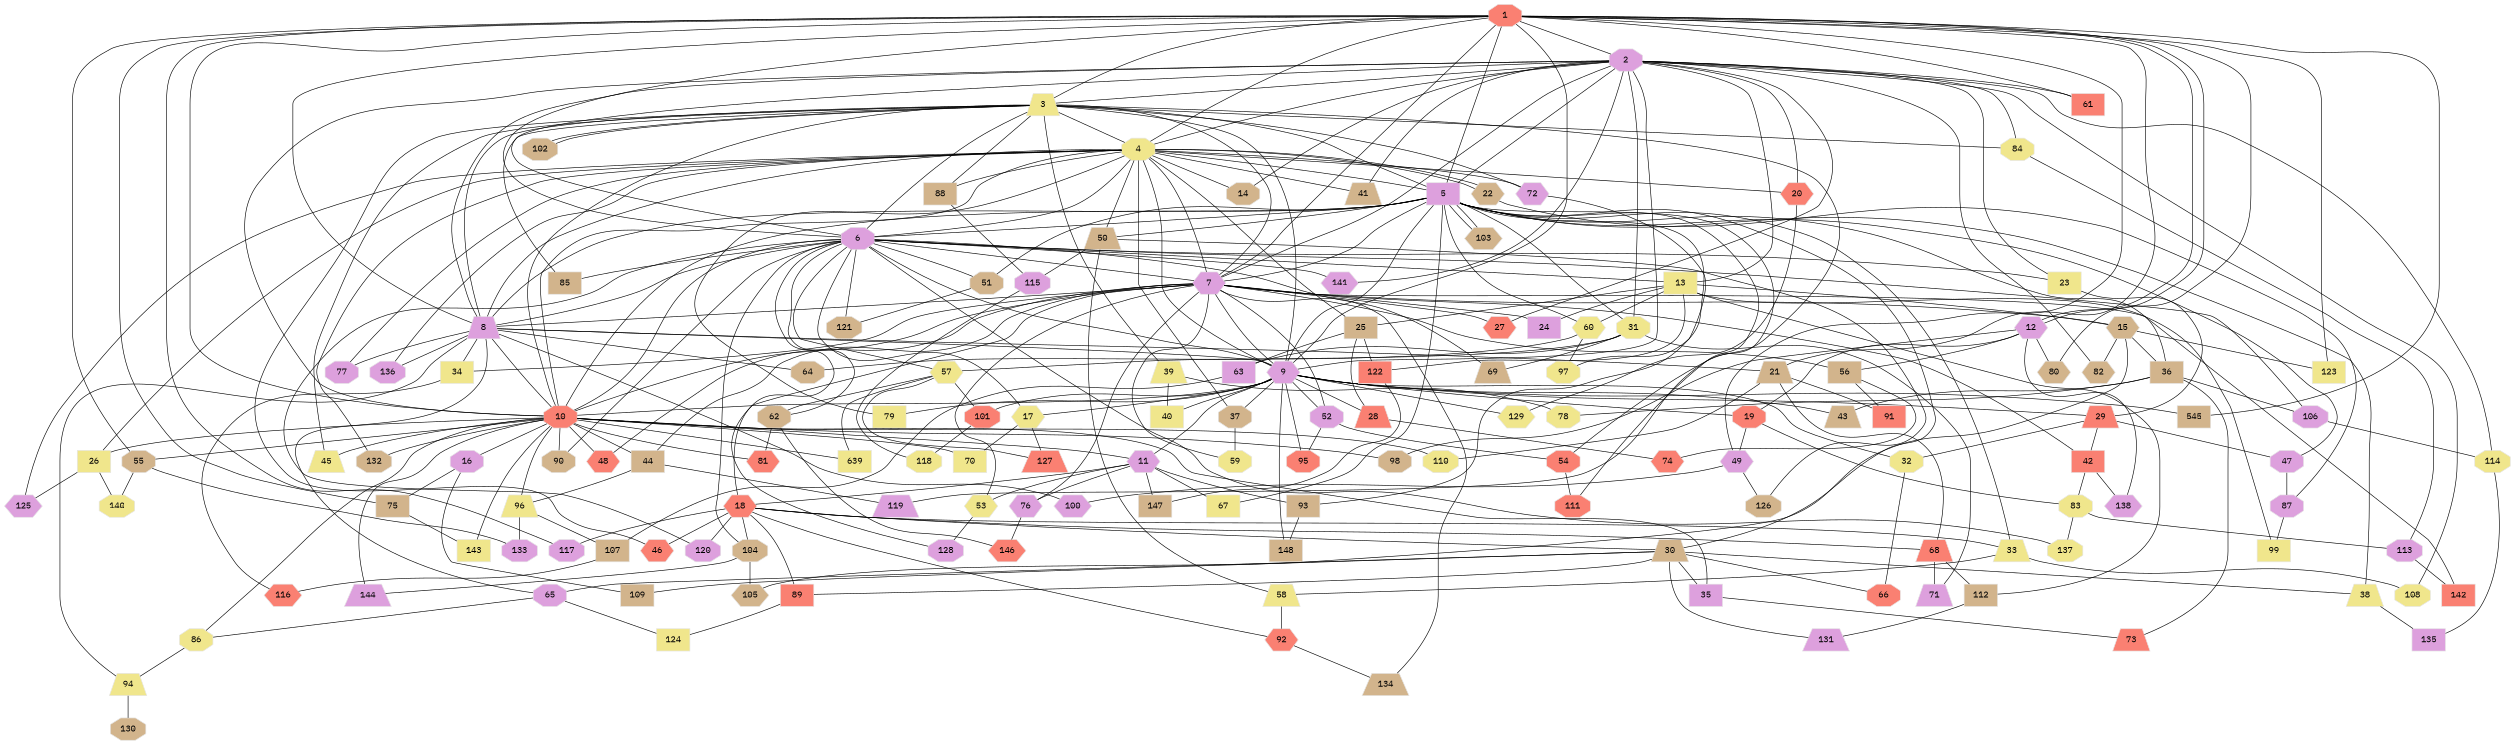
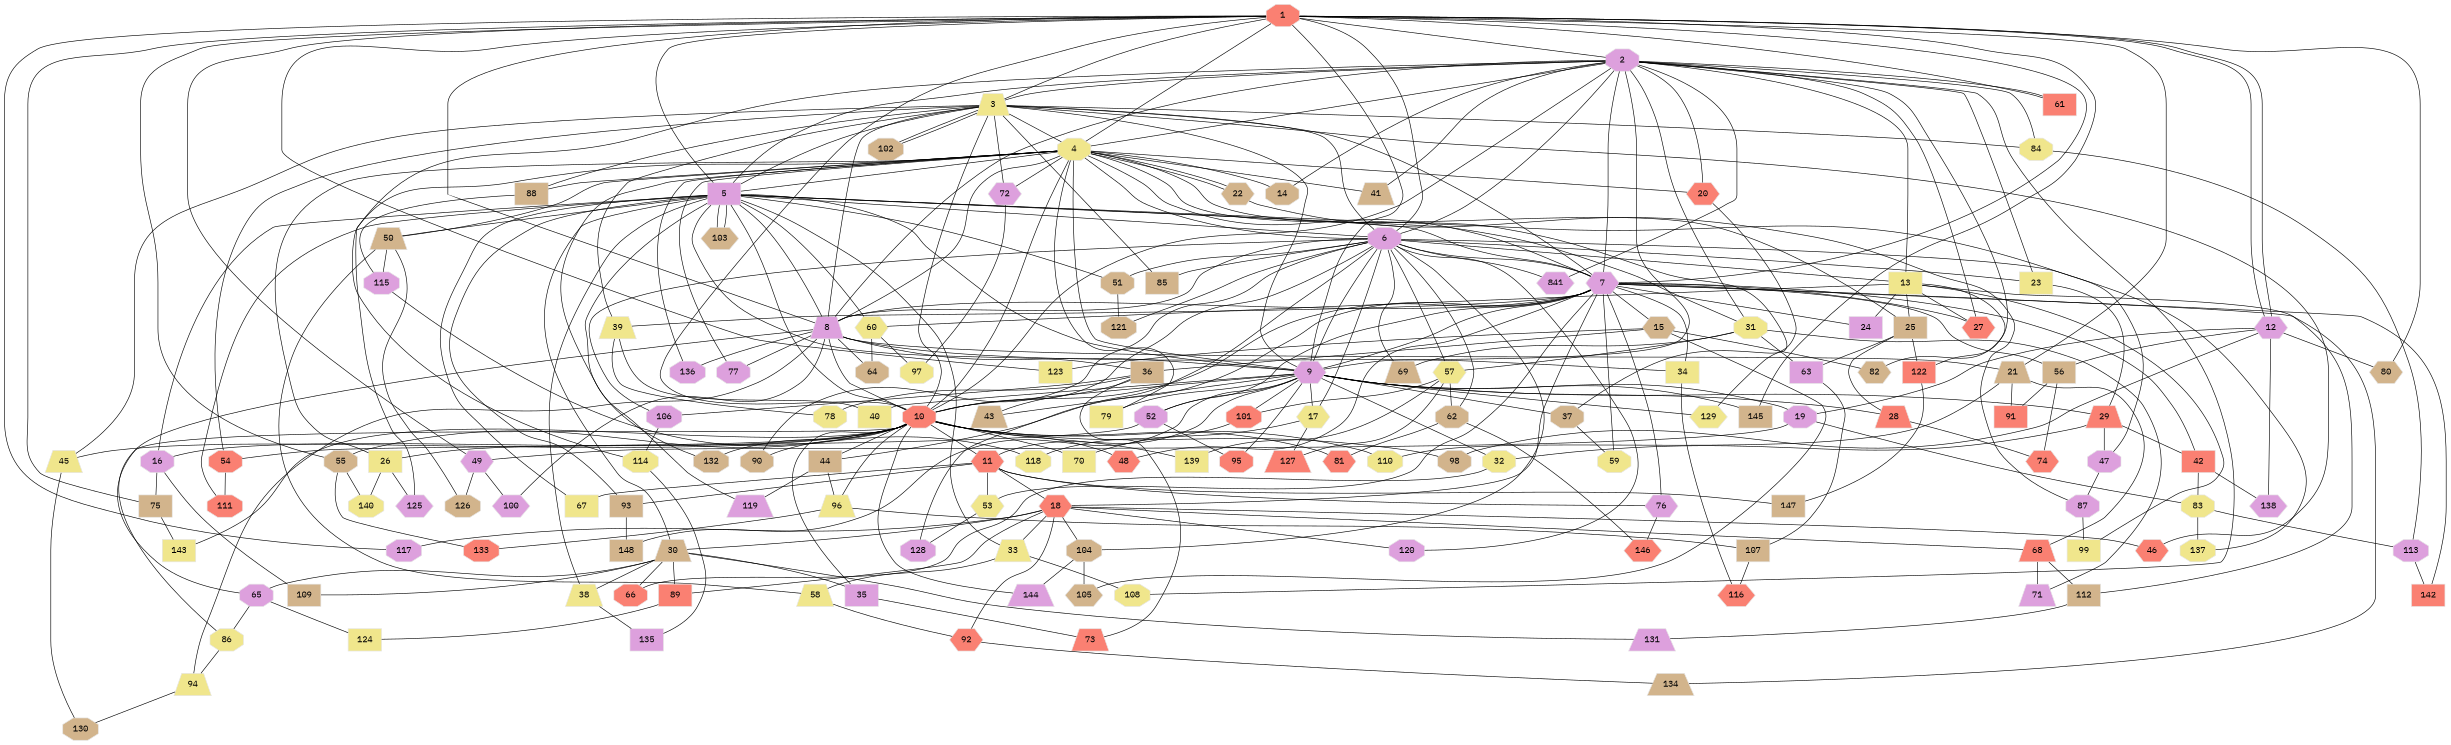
edge "5" -- "16": added
node "141": label "141" -> "841"
edge "13" -- "15": now "13" -- "27"
edge "7" -- "39": added
node "19": fillcolor salmon -> plum
node "545": label "545" -> "145"
node "639": label "639" -> "139"
node "11": fillcolor plum -> salmon
node "133": fillcolor plum -> salmon
edge "45" -- "130": added
